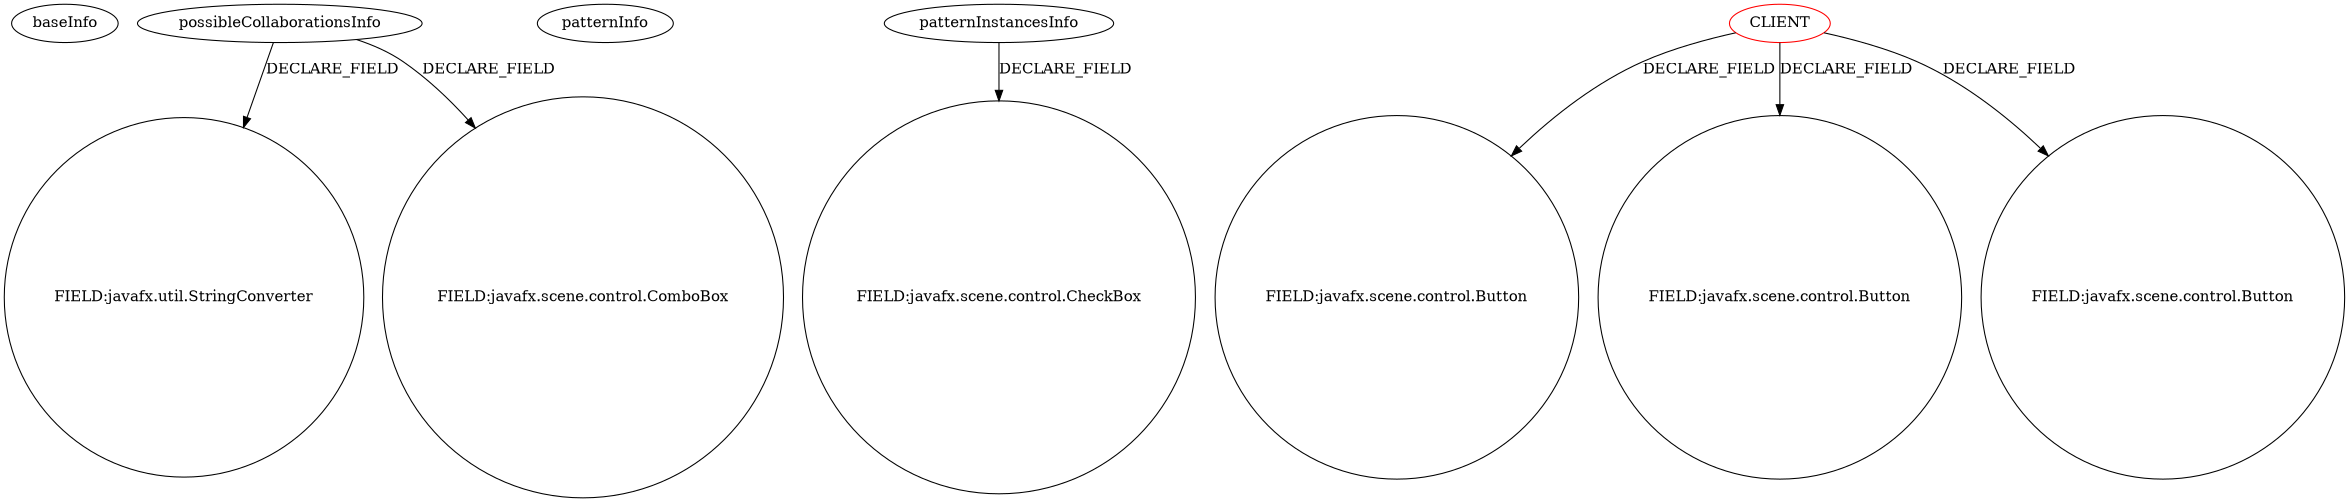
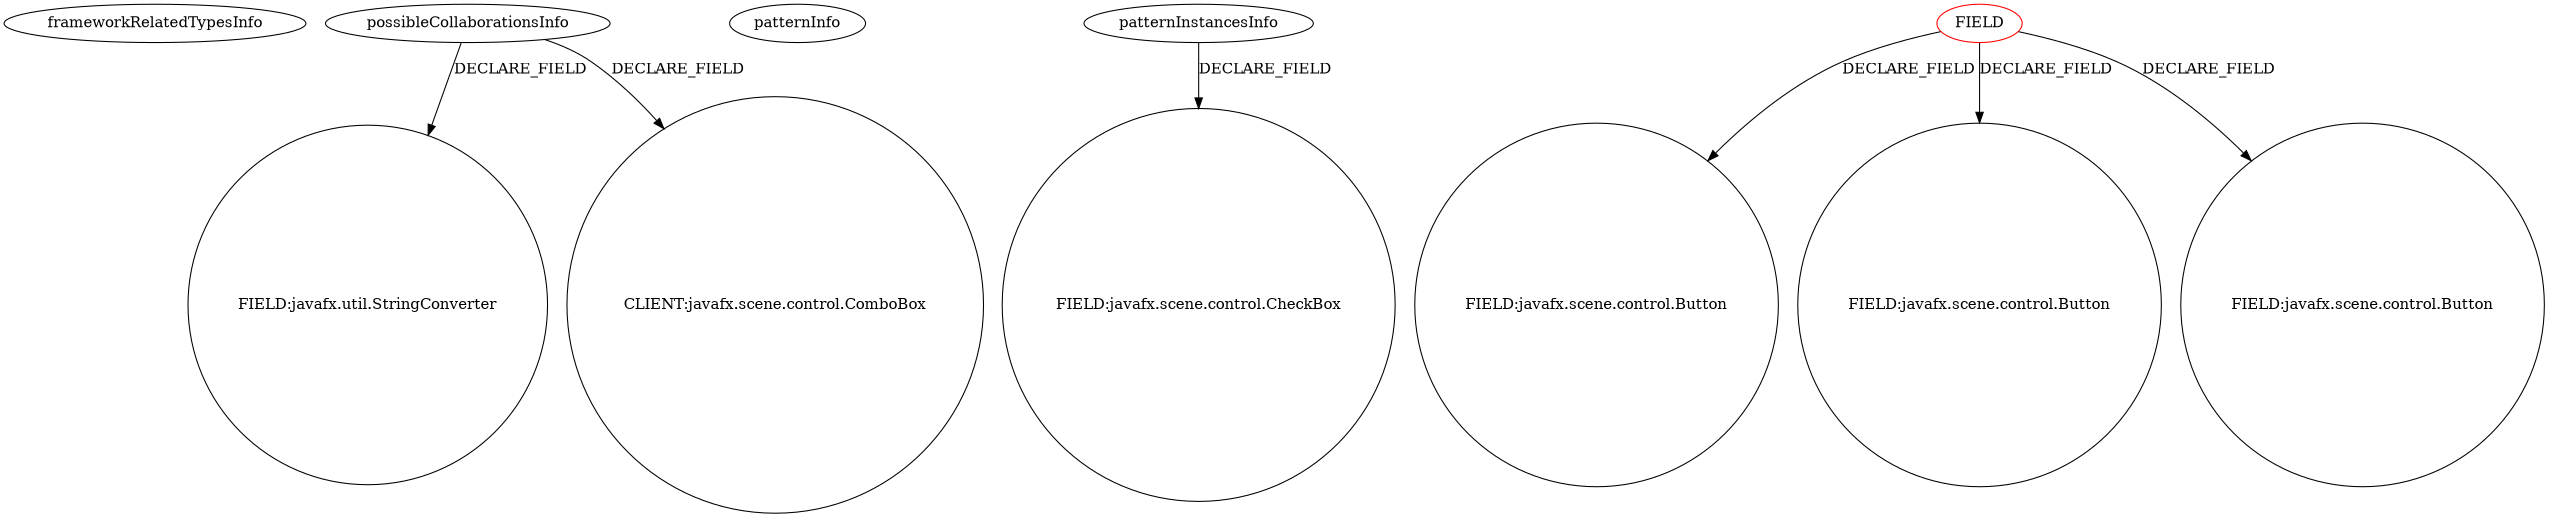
node "baseInfo": removed
node "frameworkRelatedTypesInfo": added
node "CLIENT": label "CLIENT" -> "FIELD"
node "FIELD:javafx.scene.control.ComboBox": label "FIELD:javafx.scene.control.ComboBox" -> "CLIENT:javafx.scene.control.ComboBox"
